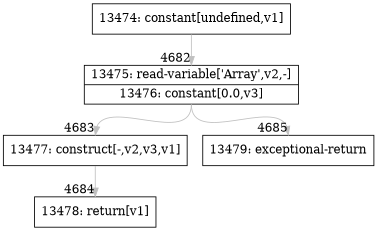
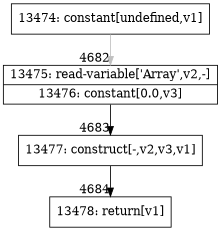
edge "13475: read-variable['Array',v2,-]" -> "13477: construct[-,v2,v3,v1]": color gray -> black
node "13479: exceptional-return": removed
edge "13477: construct[-,v2,v3,v1]" -> "13478: return[v1]": color gray -> black
